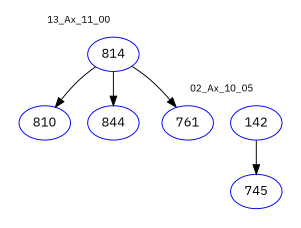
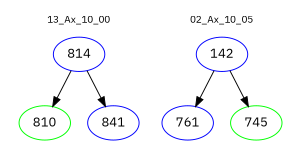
cluster "13_Ax_11_00": label "13_Ax_11_00" -> "13_Ax_10_00"
edge "814" -> "761": now "142" -> "761"
node "810": color blue -> green
node "844": label "844" -> "841"
node "745": color blue -> green
